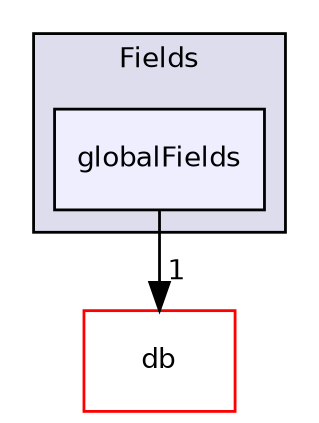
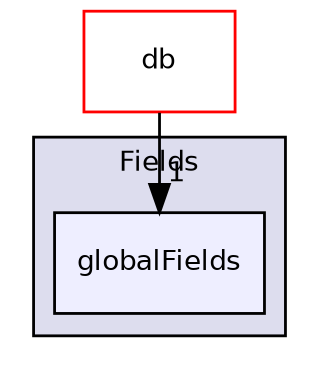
edge "globalFields" -> "db": reversed
